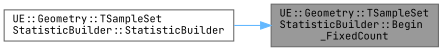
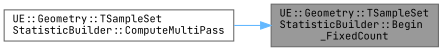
node "UE::Geometry::TSampleSet StatisticBuilder::StatisticBuilder": label "UE::Geometry::TSampleSet StatisticBuilder::StatisticBuilder" -> "UE::Geometry::TSampleSet StatisticBuilder::ComputeMultiPass"
